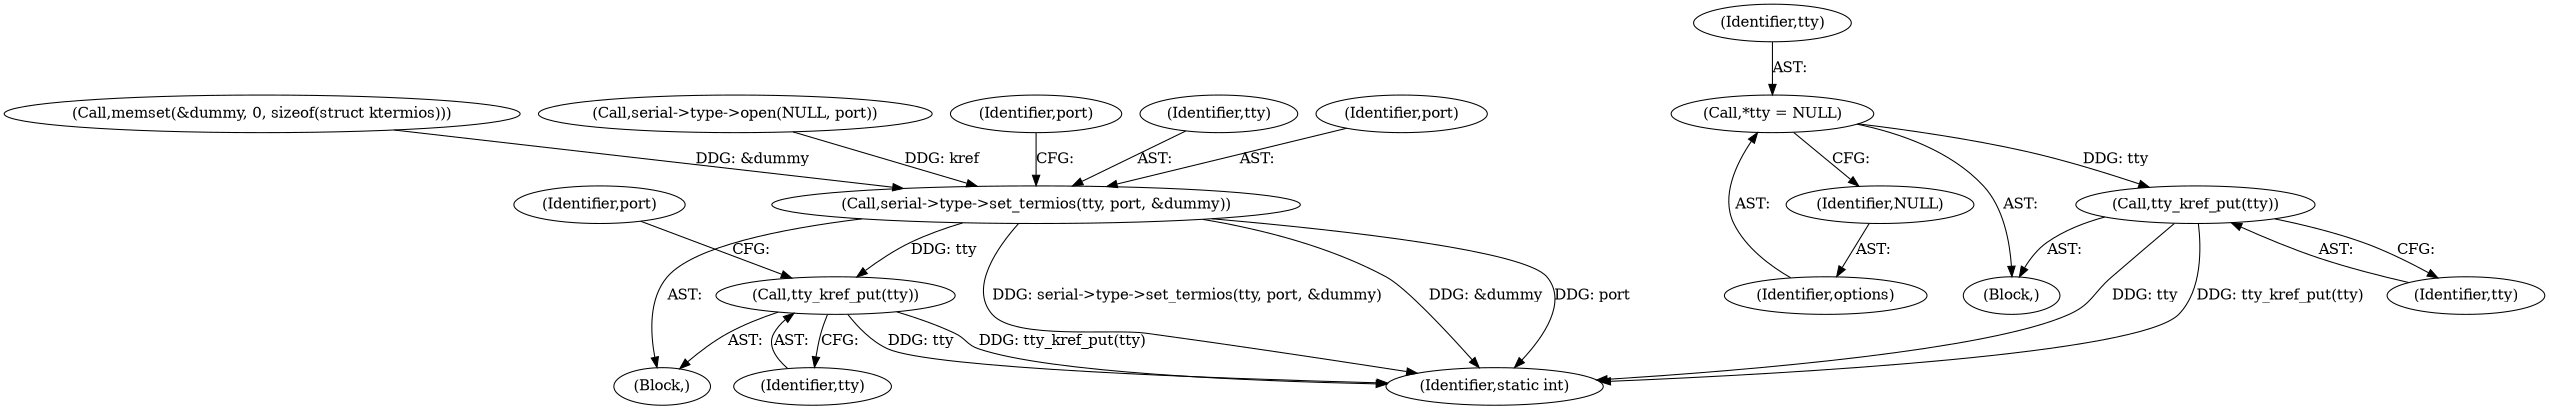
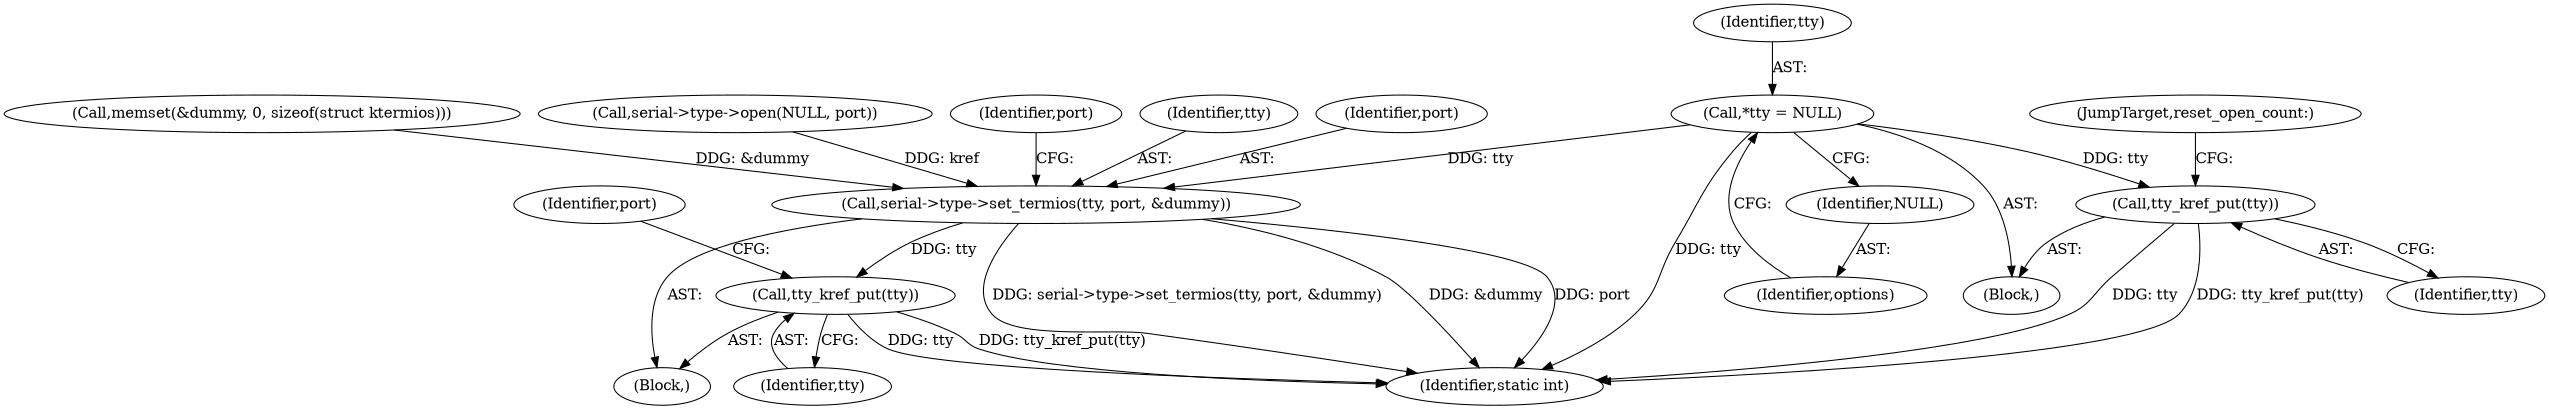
node "(JumpTarget,reset_open_count:)": added
edge "(Call,*tty = NULL)" -> "(Call,serial->type->set_termios(tty, port, &dummy))": added, label "DDG: tty"
edge "(Identifier,options)" -> "(Call,*tty = NULL)": label "AST: " -> "CFG: "
edge "(Call,*tty = NULL)" -> "(Identifier,static int)": added, label "DDG: tty"
